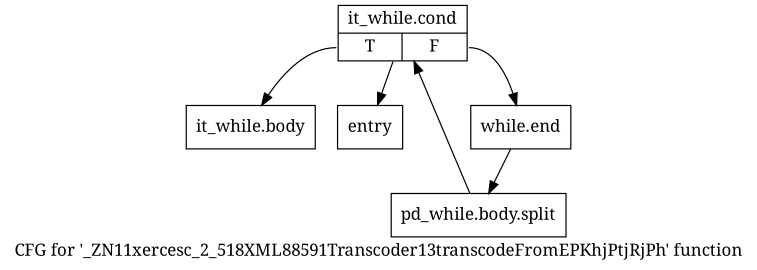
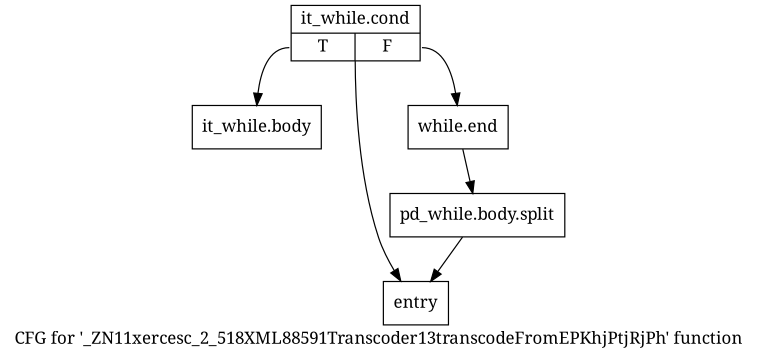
edge "pd_while.body.split" -> "it_while.cond": now "pd_while.body.split" -> "entry"
